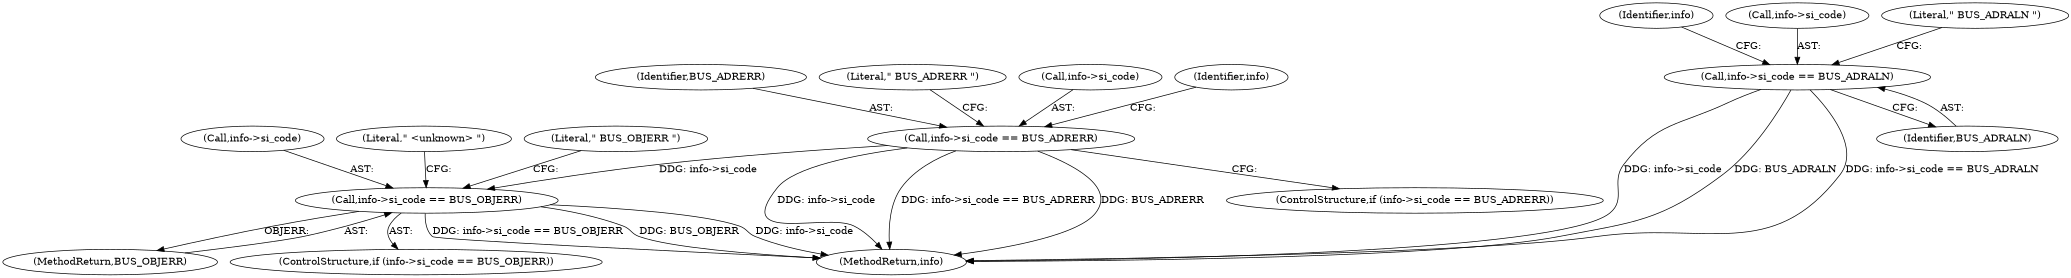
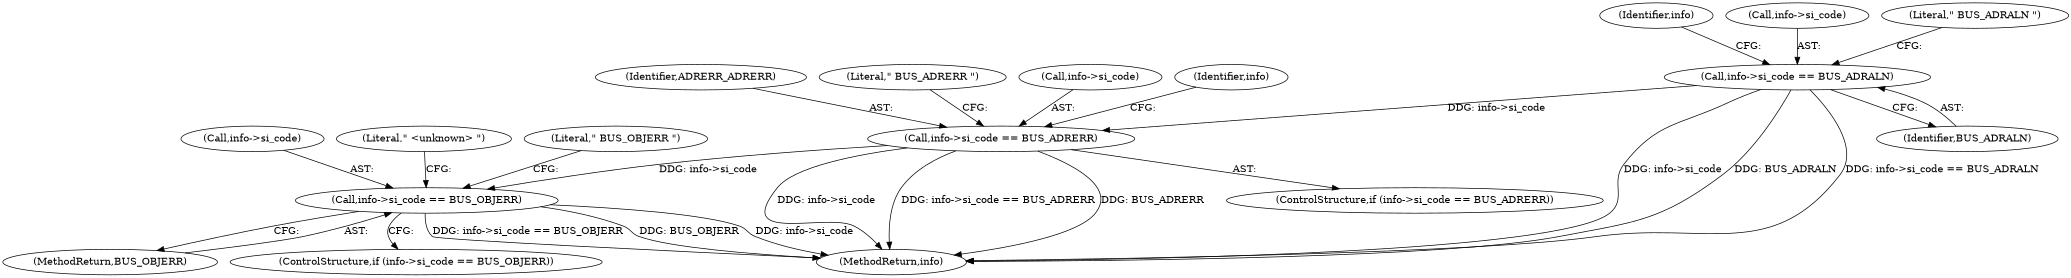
node "(Identifier,BUS_ADRERR)": label "(Identifier,BUS_ADRERR)" -> "(Identifier,ADRERR_ADRERR)"
edge "(Call,info->si_code == BUS_ADRALN)" -> "(Call,info->si_code == BUS_ADRERR)": added, label "DDG: info->si_code"
edge "(Call,info->si_code == BUS_ADRERR)" -> "(ControlStructure,if (info->si_code == BUS_ADRERR))": label "CFG: " -> "AST: "
edge "(Call,info->si_code == BUS_OBJERR)" -> "(MethodReturn,BUS_OBJERR)": label "OBJERR: " -> "CFG: "
edge "(Call,info->si_code == BUS_OBJERR)" -> "(ControlStructure,if (info->si_code == BUS_OBJERR))": label "AST: " -> "CFG: "
